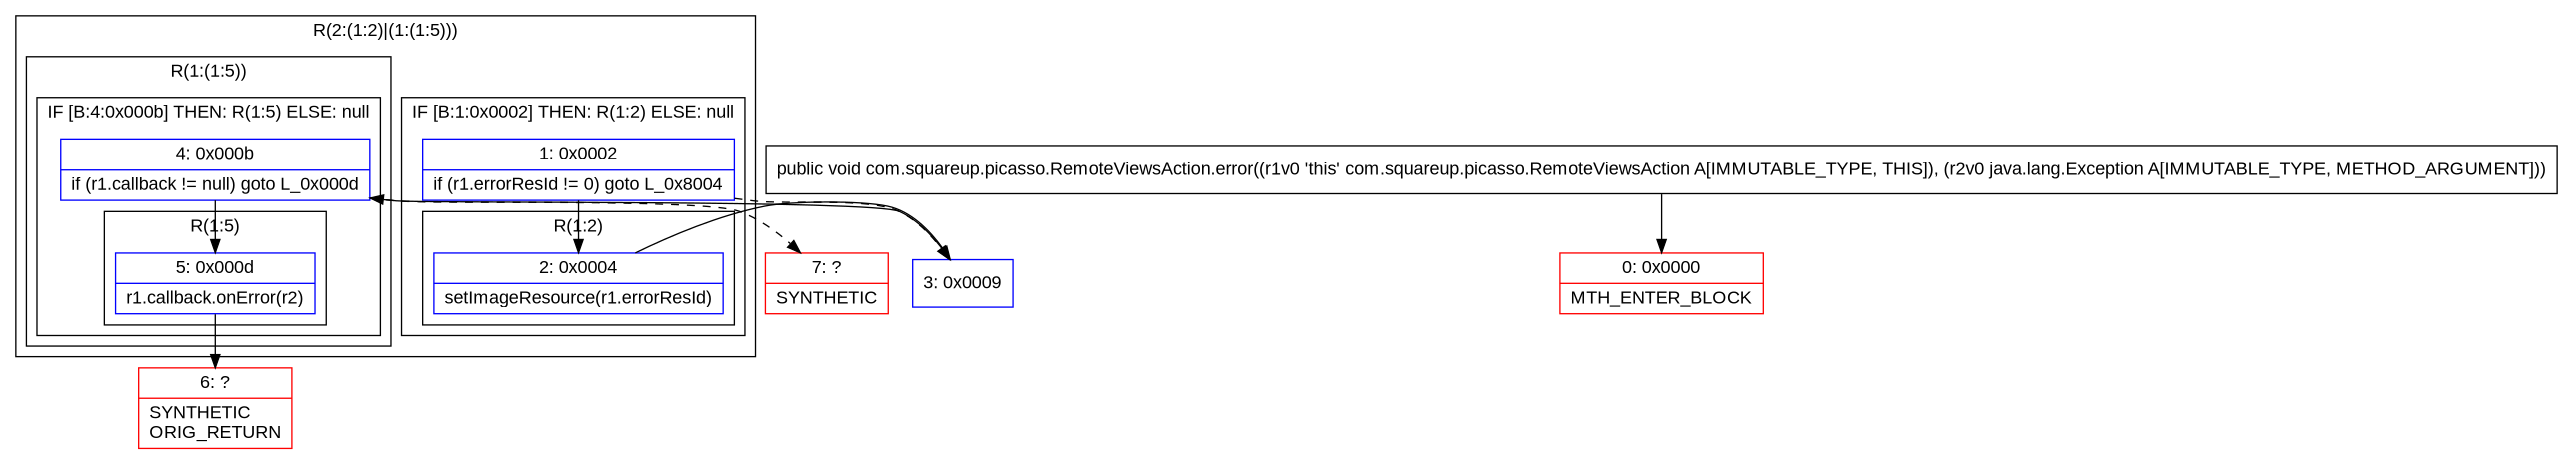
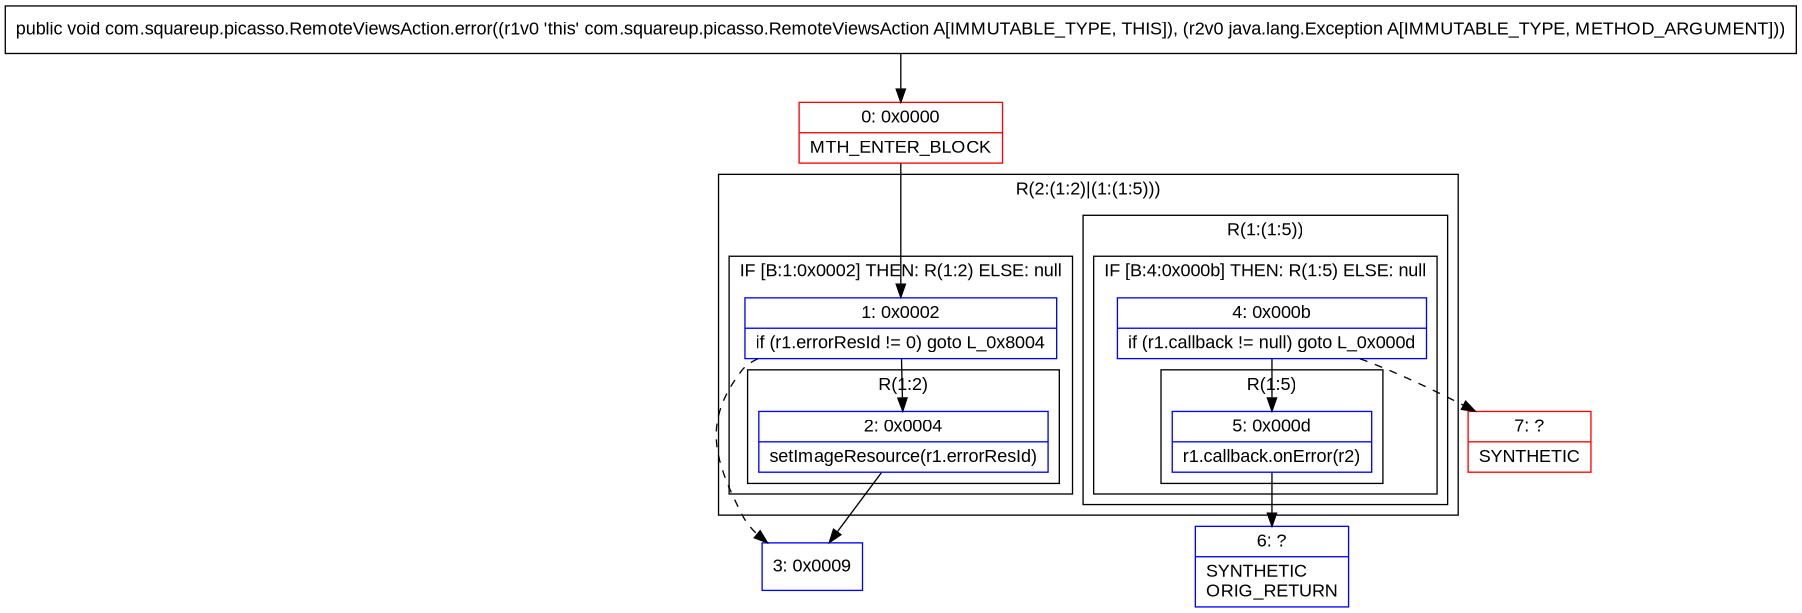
edge "3: 0x0009" -> "4: 0x000b": removed
edge "0: 0x0000" -> "1: 0x0002": added
node "6: ?": color red -> blue
